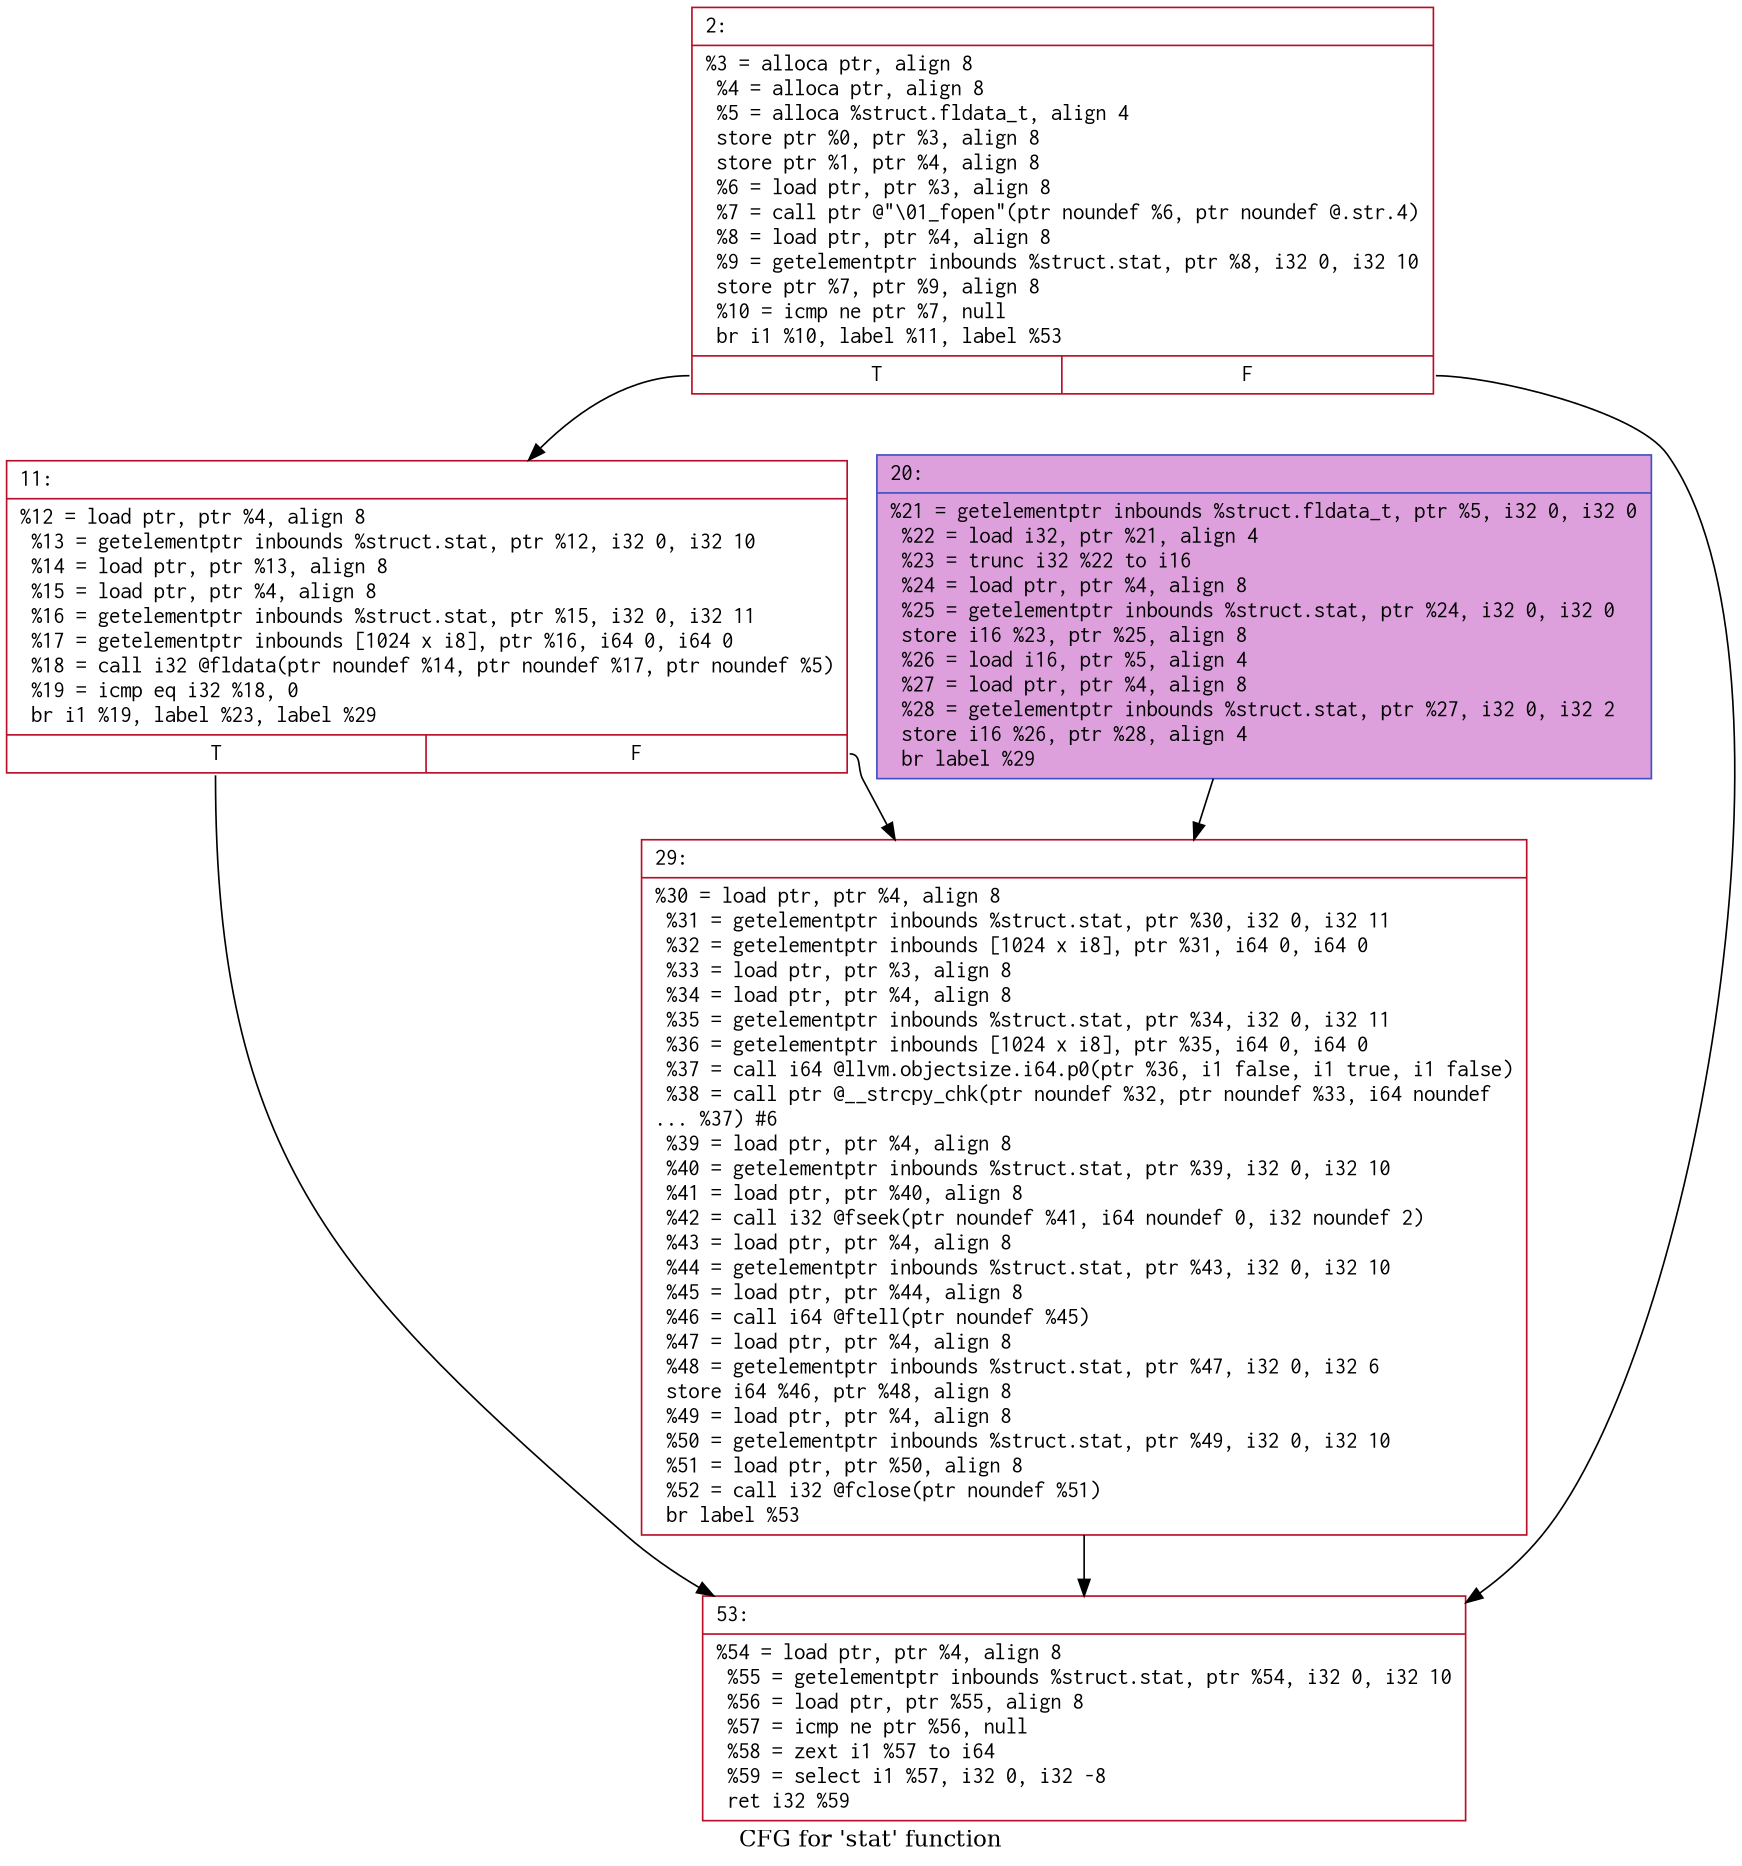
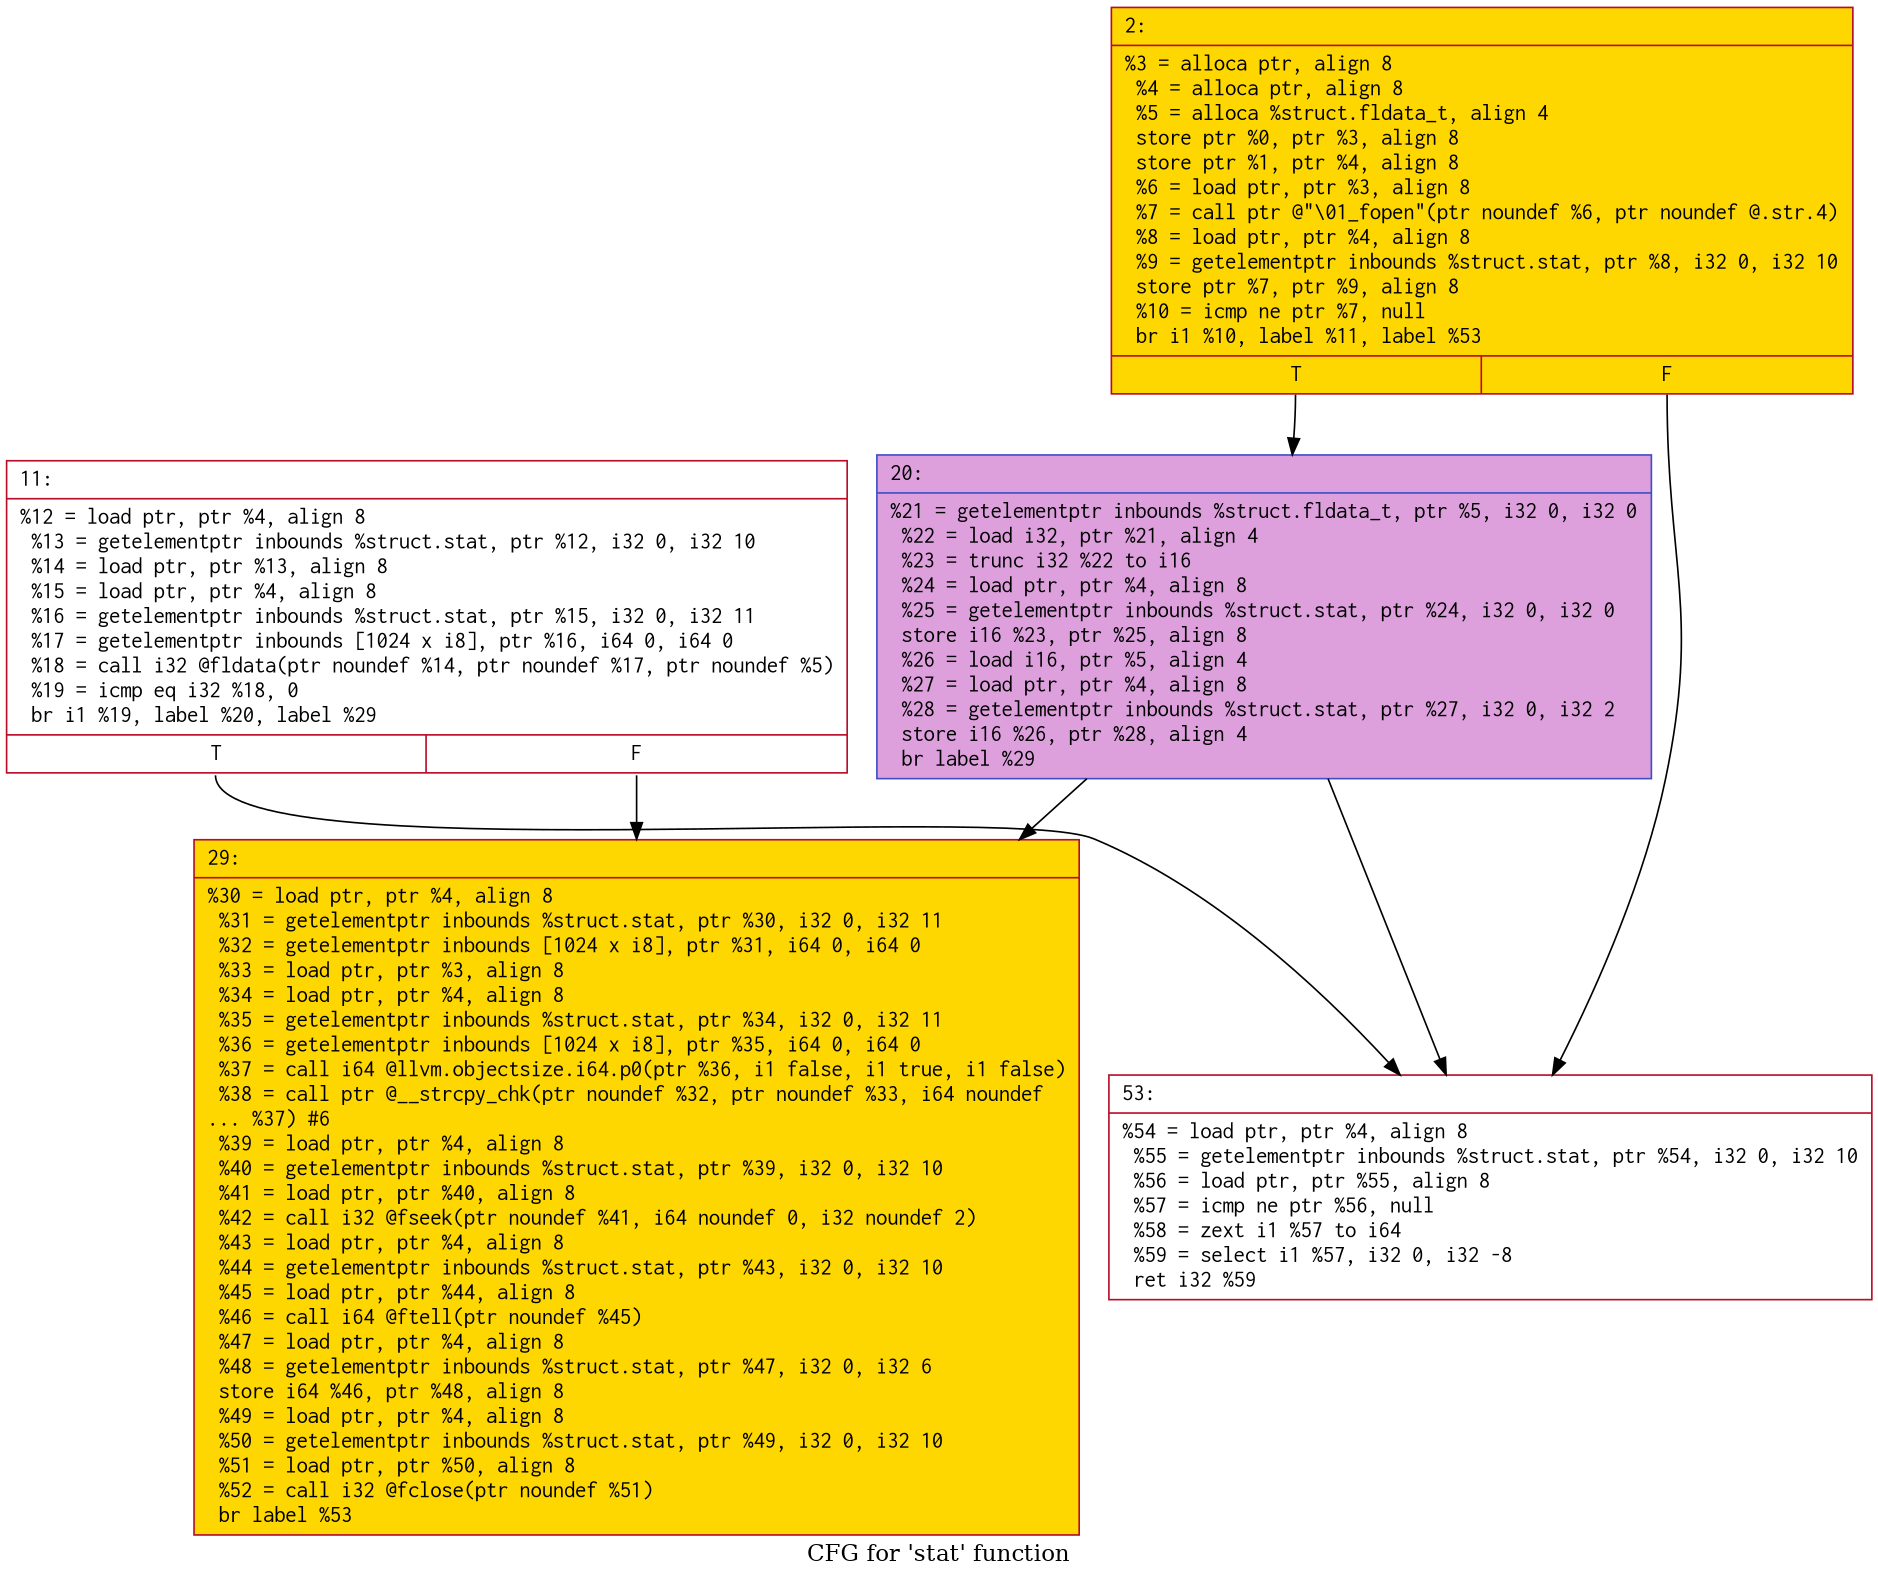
node "2:": fillcolor white -> gold
edge "2:" -> "11:": now "2:" -> "20:"
node "11:": text "br i1 %19, label %23, label %29" -> "br i1 %19, label %20, label %29"
node "29:": fillcolor white -> gold
edge "29:" -> "53:": now "20:" -> "53:"
